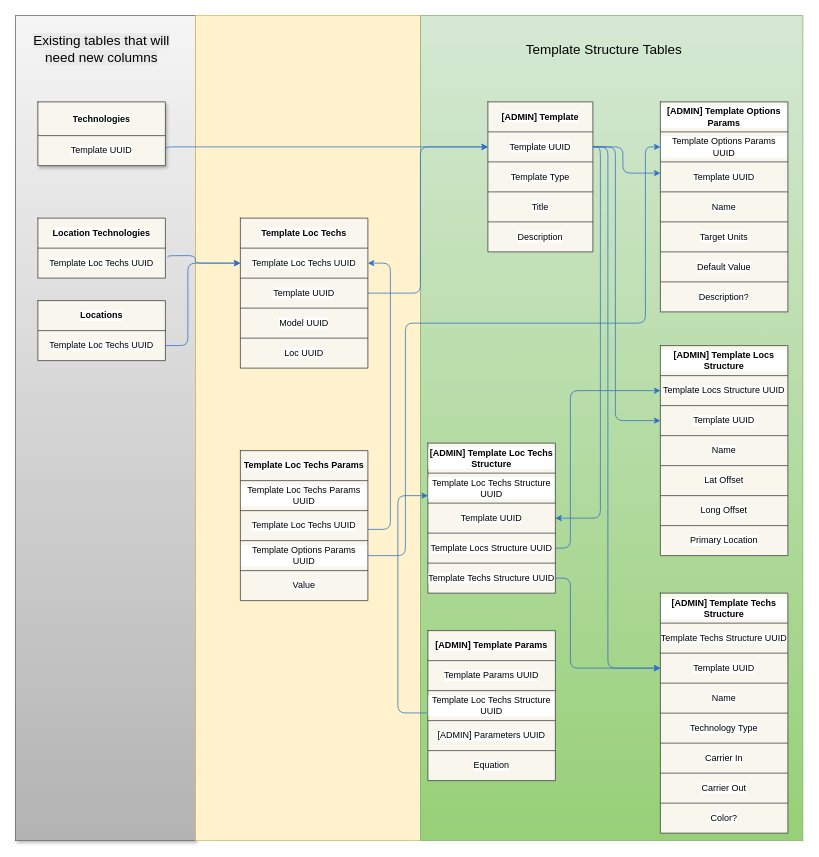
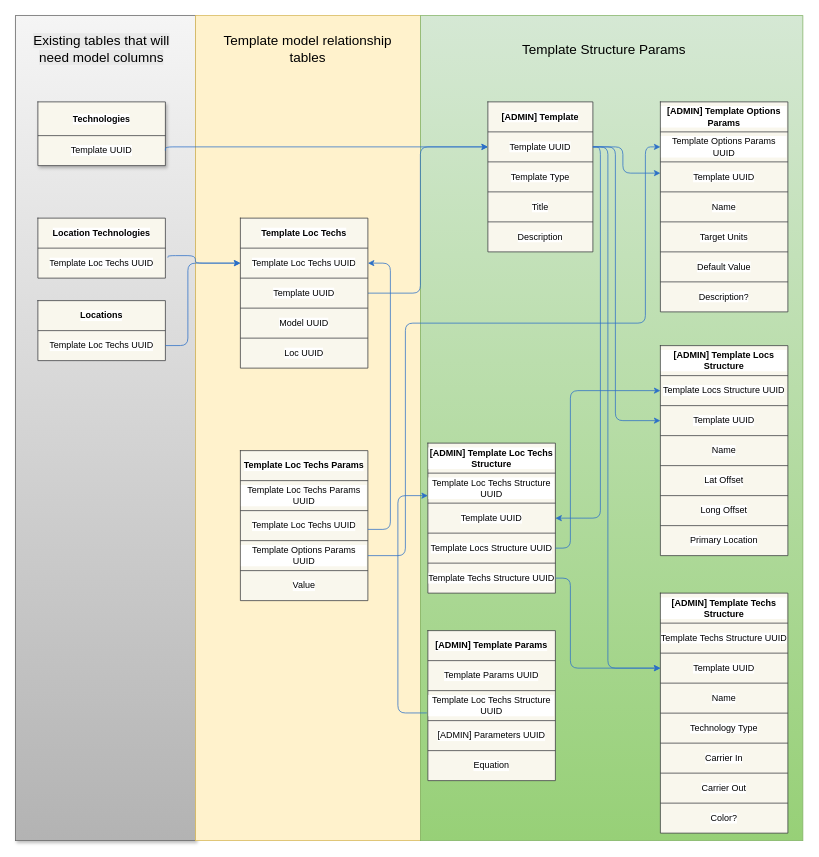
node "Existing tables that will need new columns": label "Existing tables that will need new columns" -> "Existing tables that will need model columns"
node "Template model relationship tables": added
node "Template Structure Tables": label "Template Structure Tables" -> "Template Structure Params"
